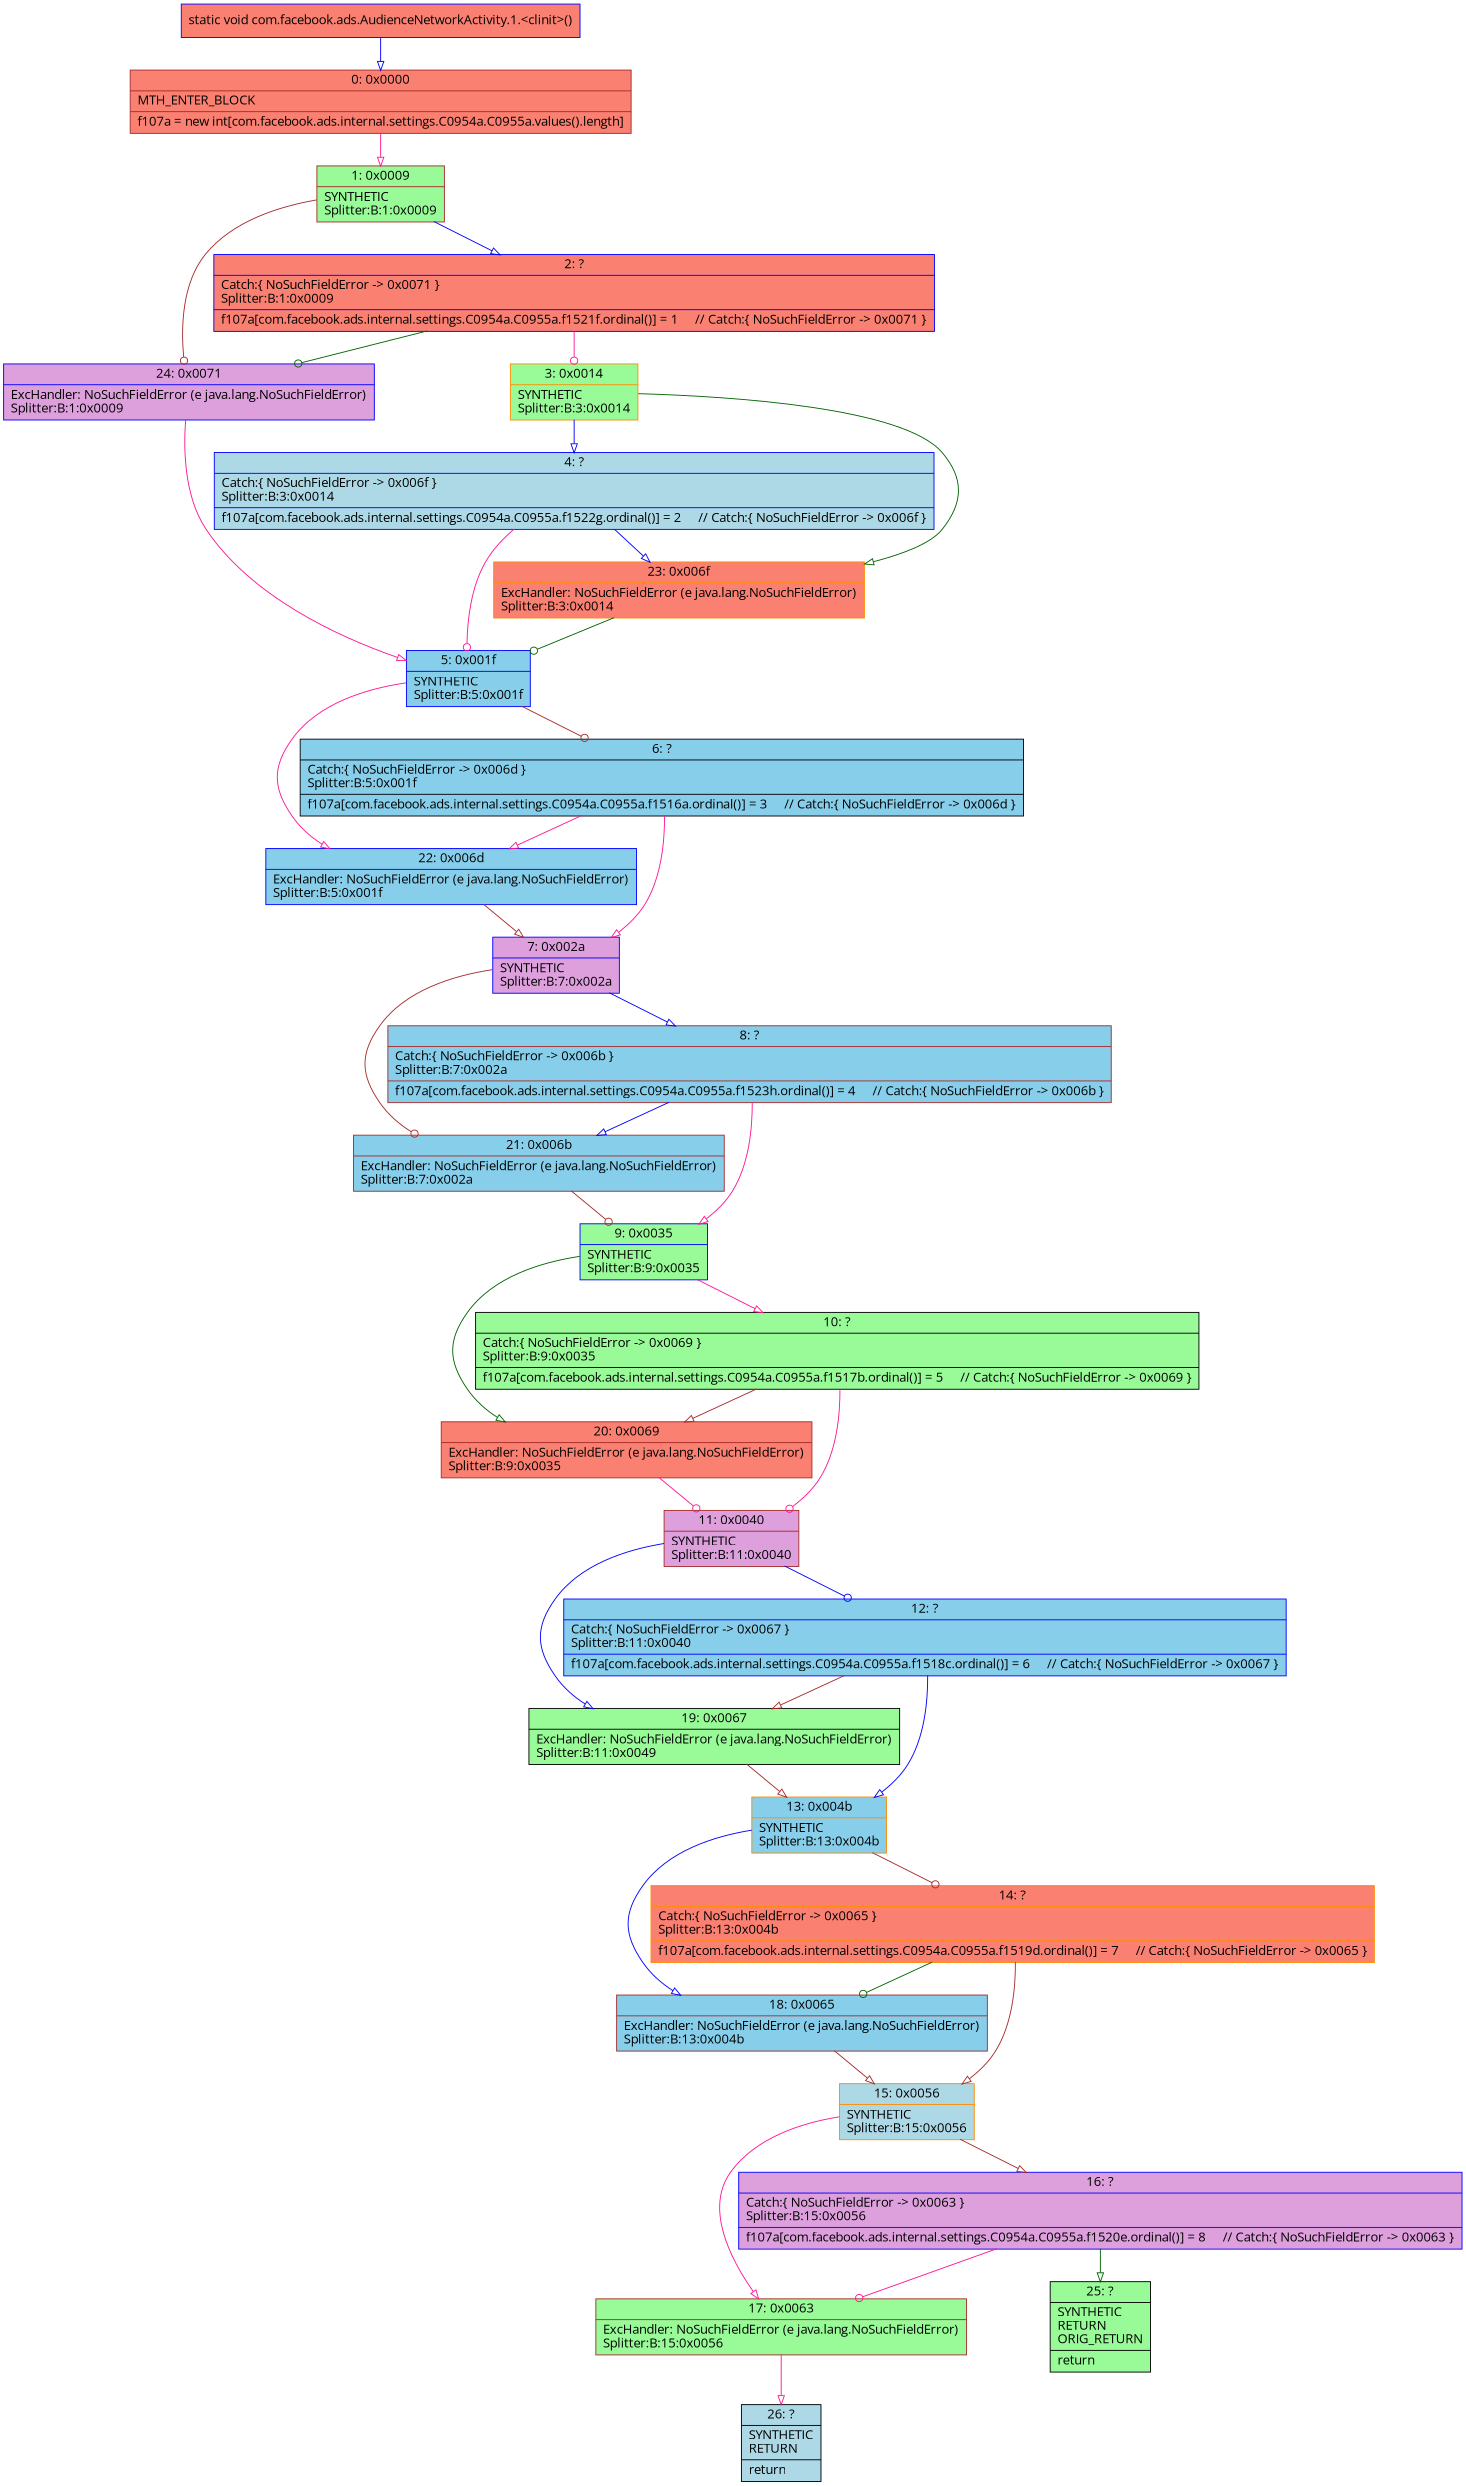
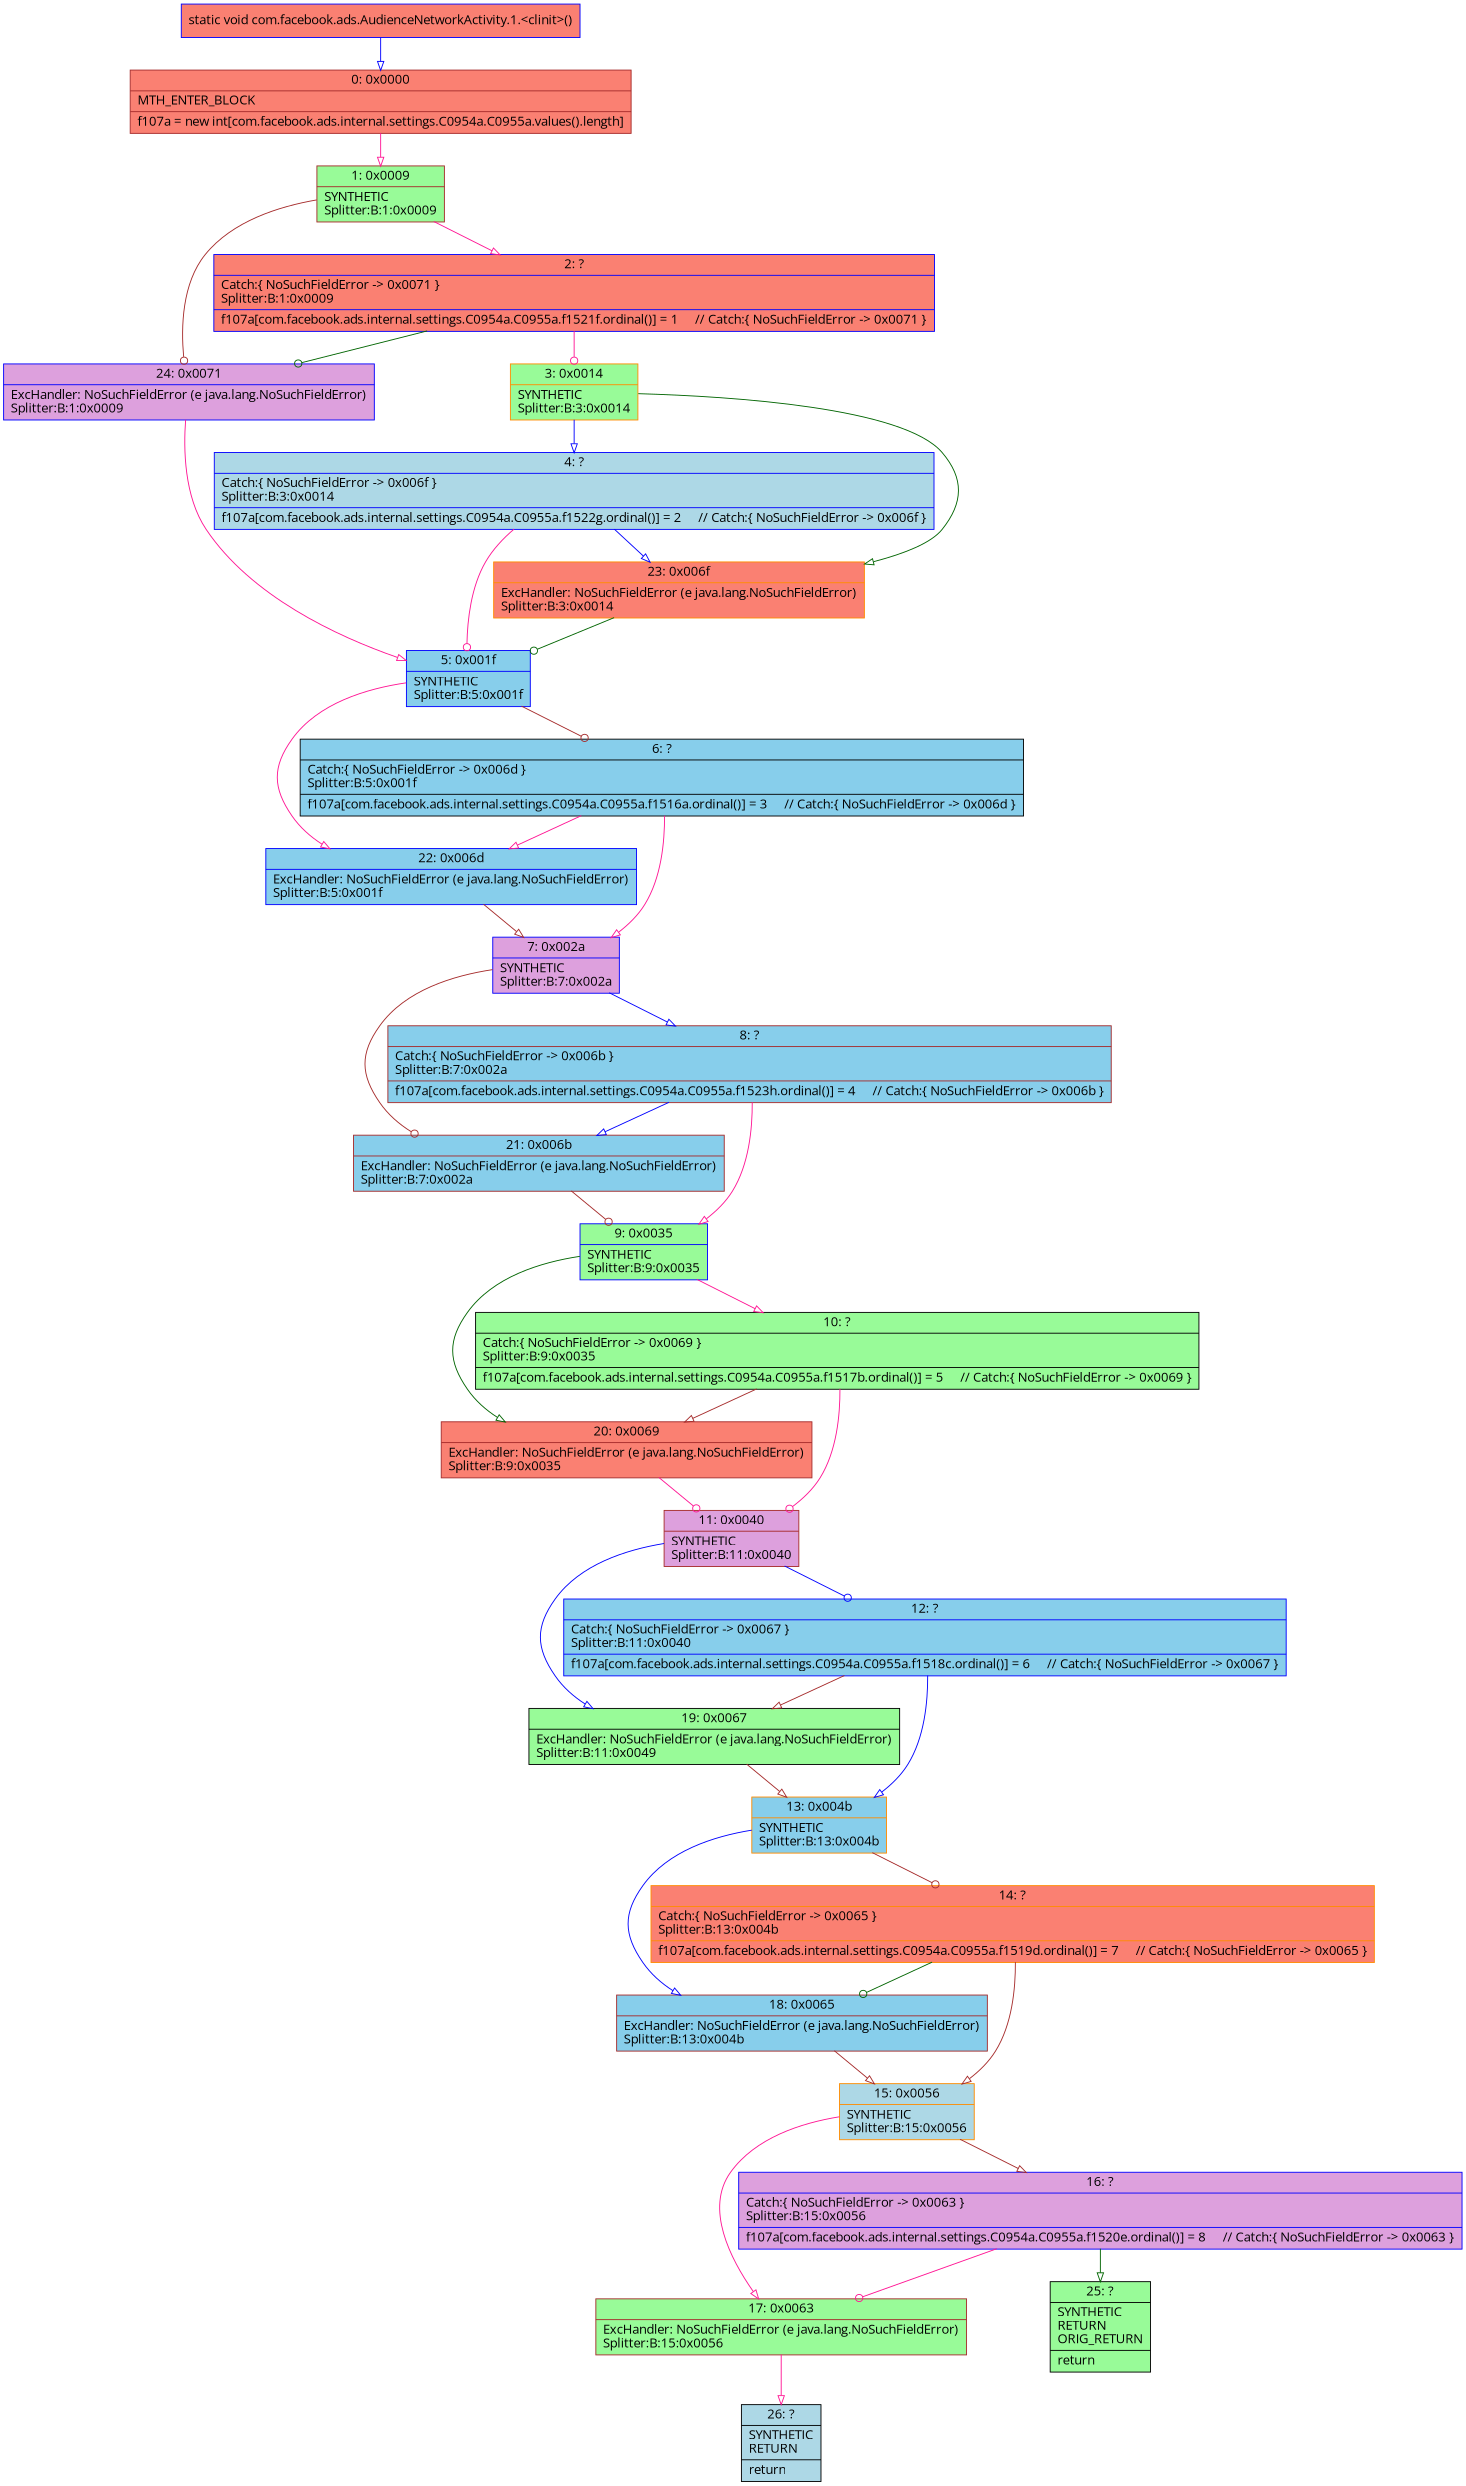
edge "1: 0x0009" -> "2: ?": color blue -> deeppink
